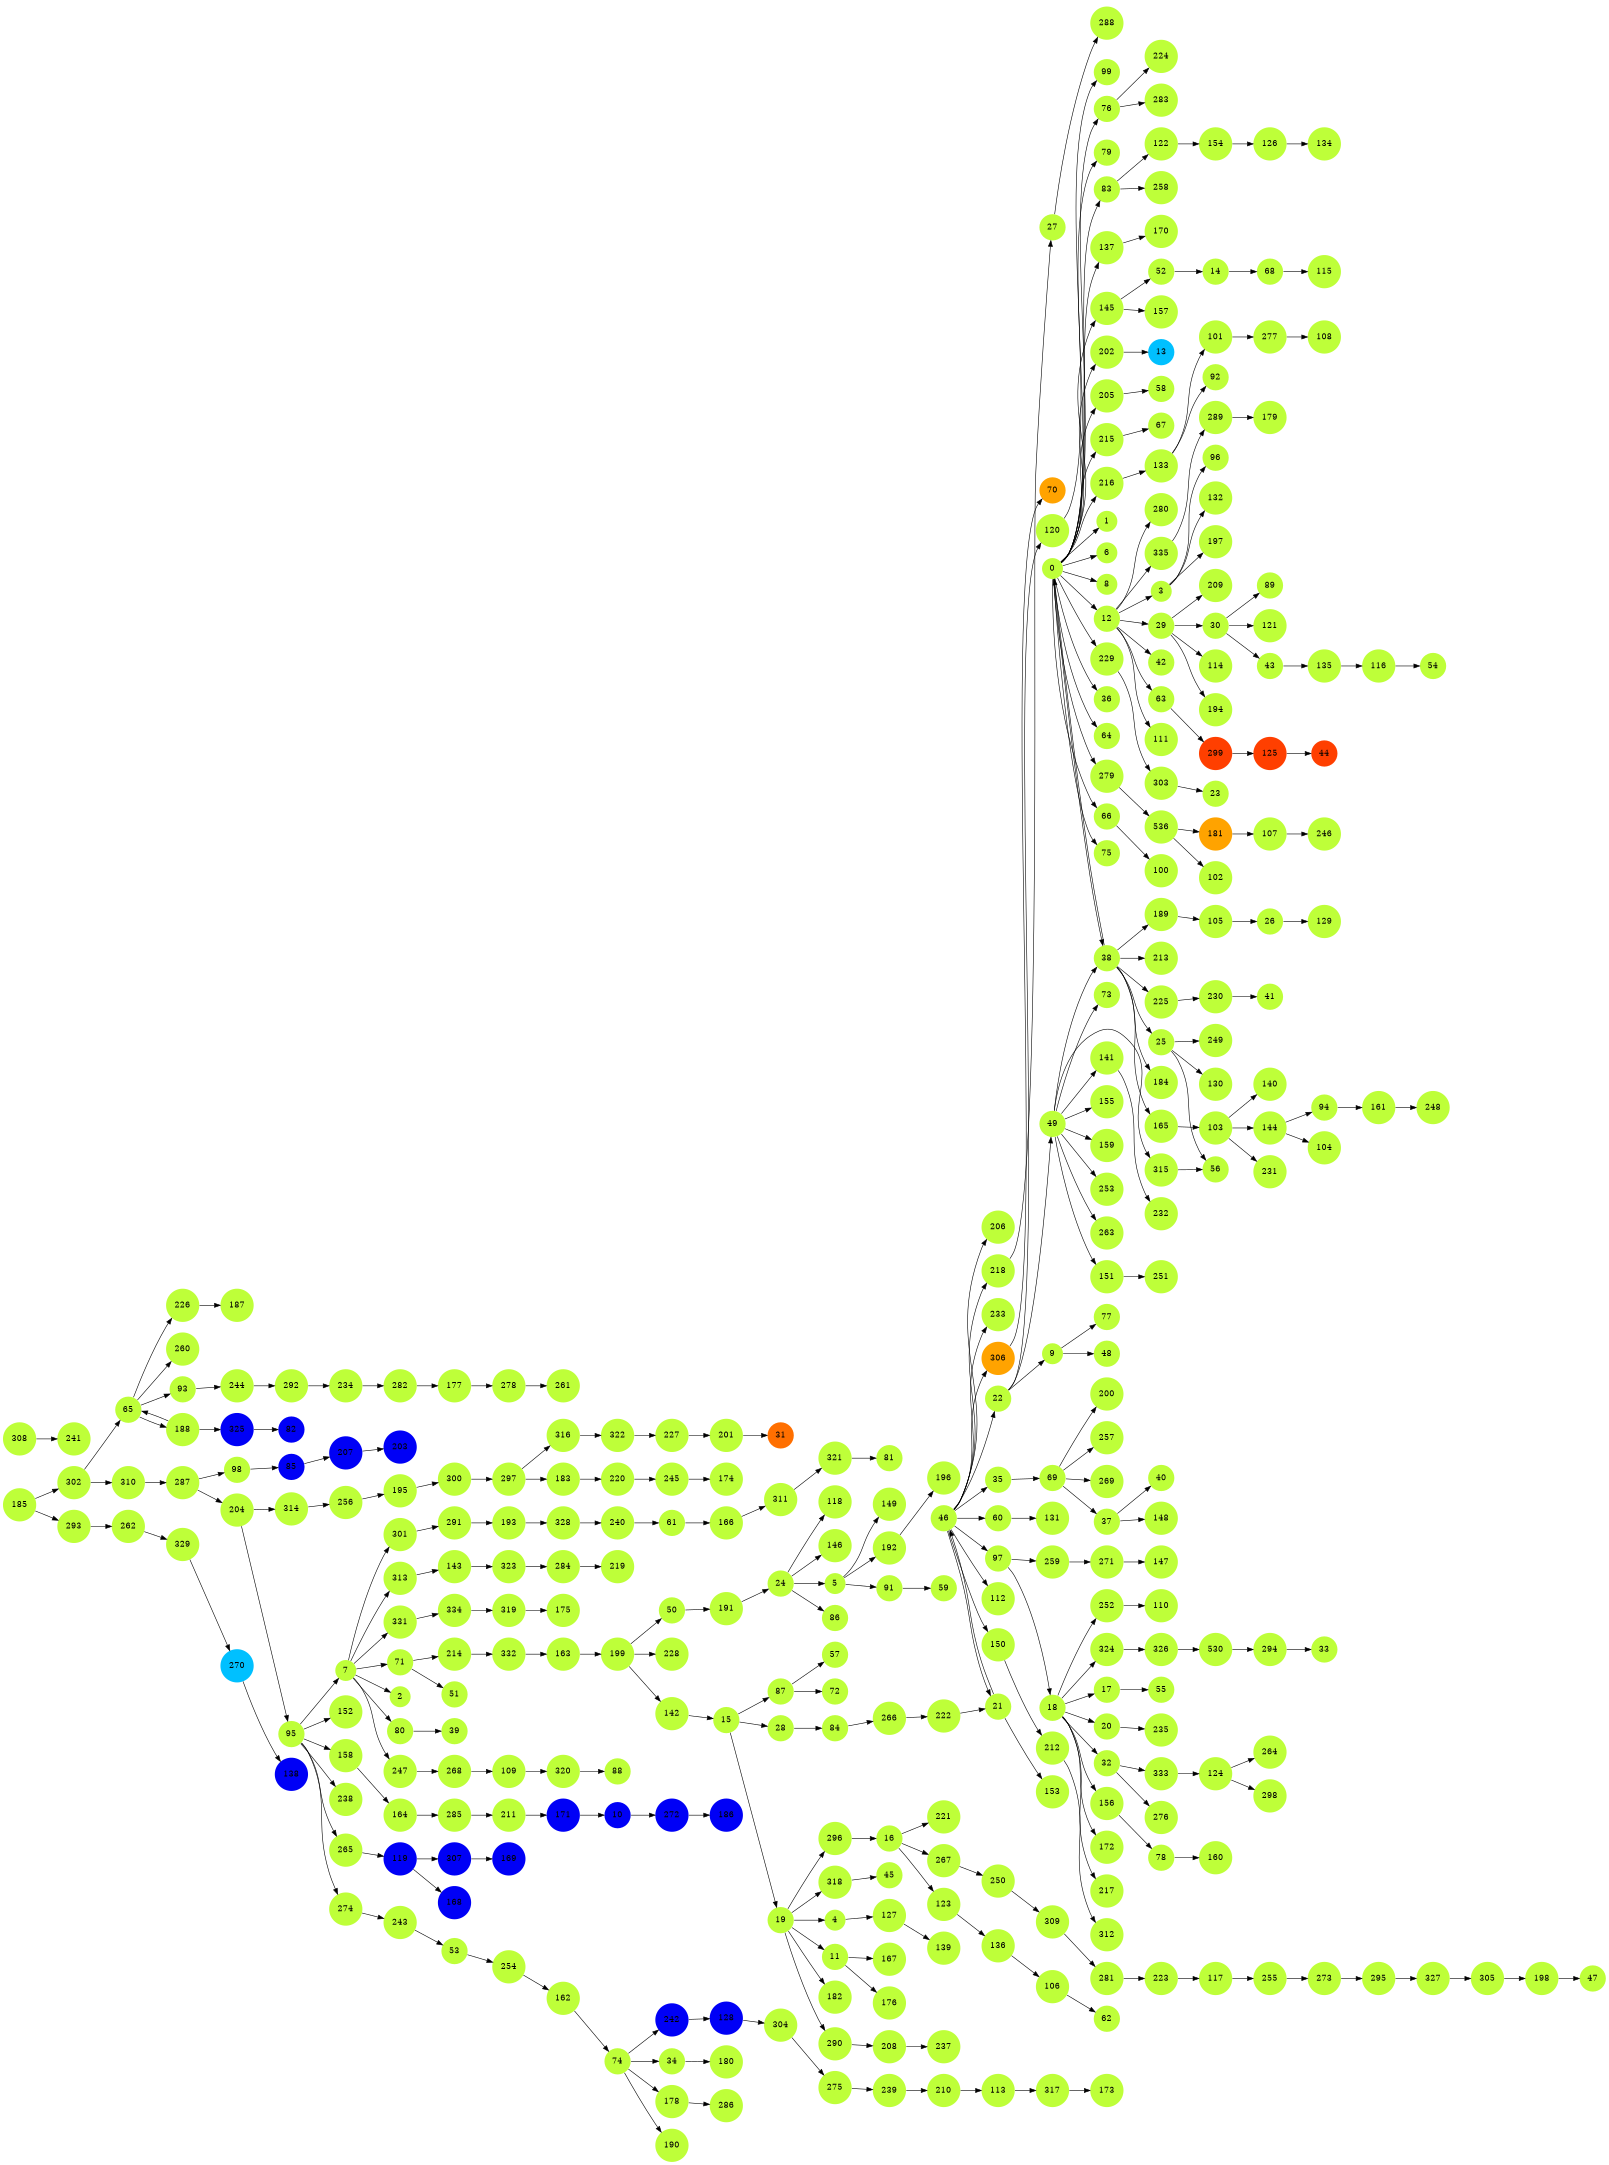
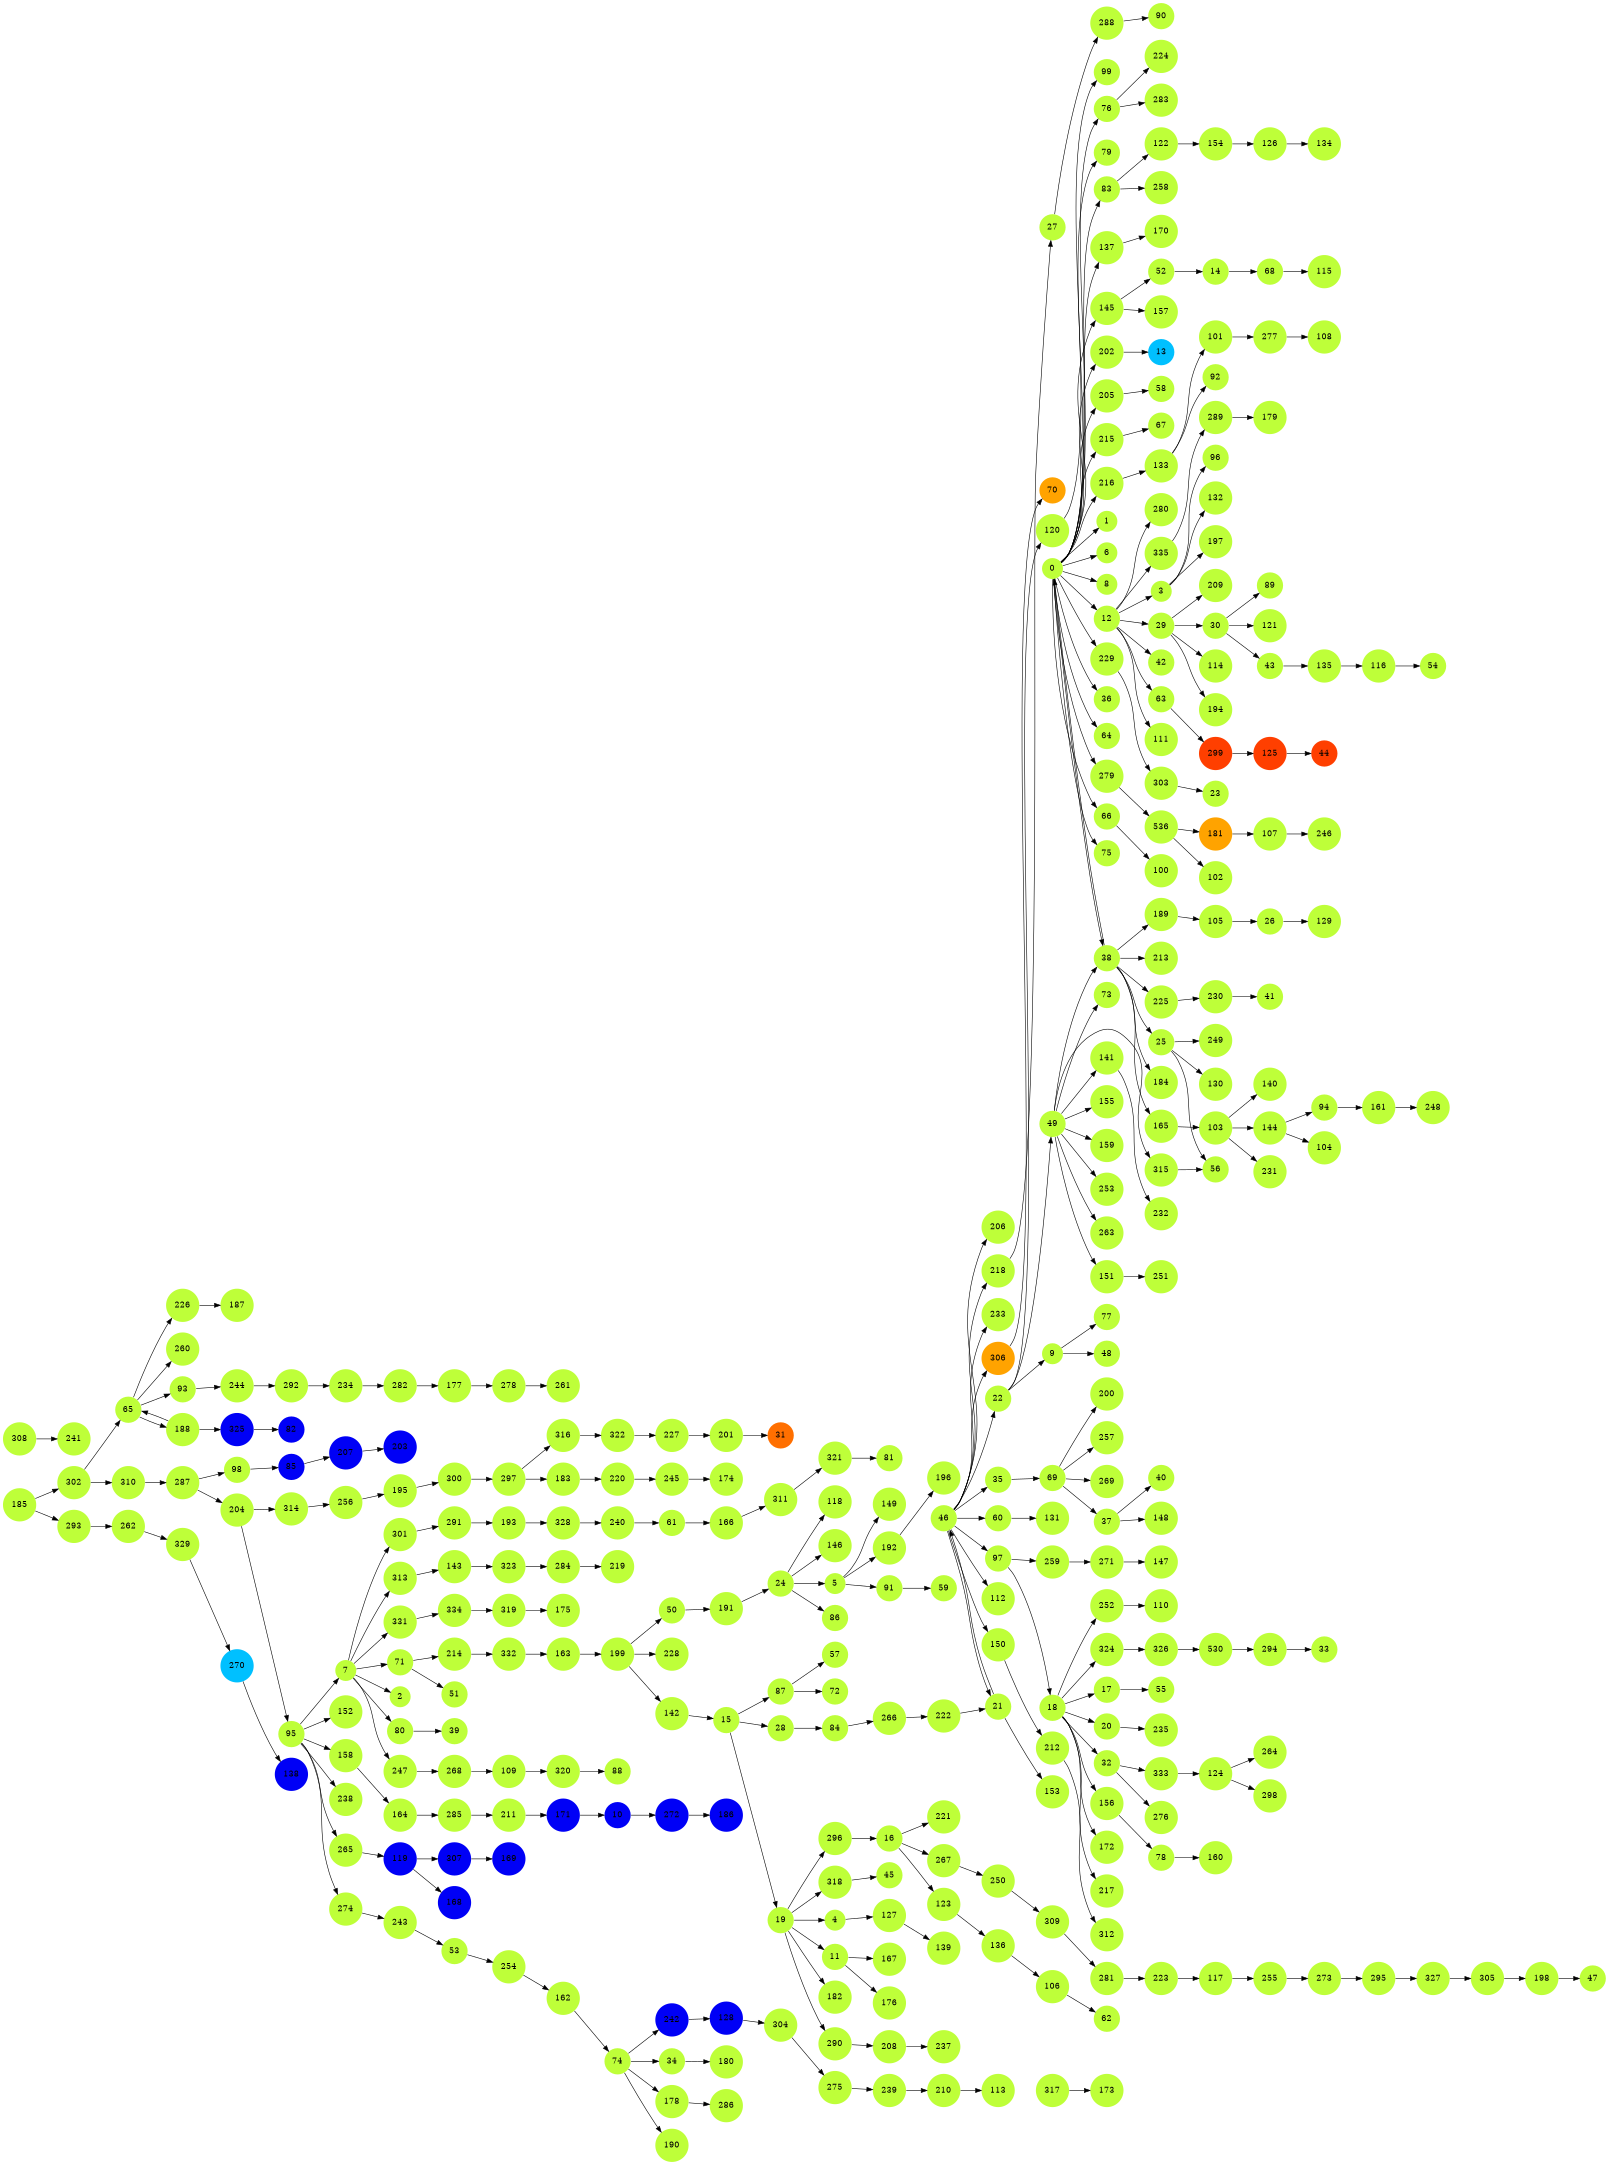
node "90": added
edge "113" -> "317": removed
